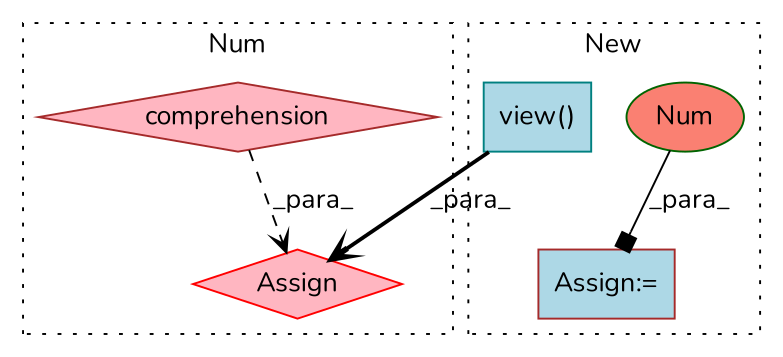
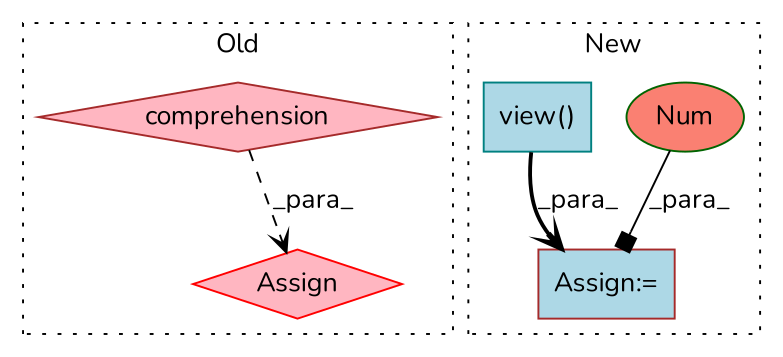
cluster "Num": label "Num" -> "Old"
edge "view()" -> "Assign": now "view()" -> "Assign:="
